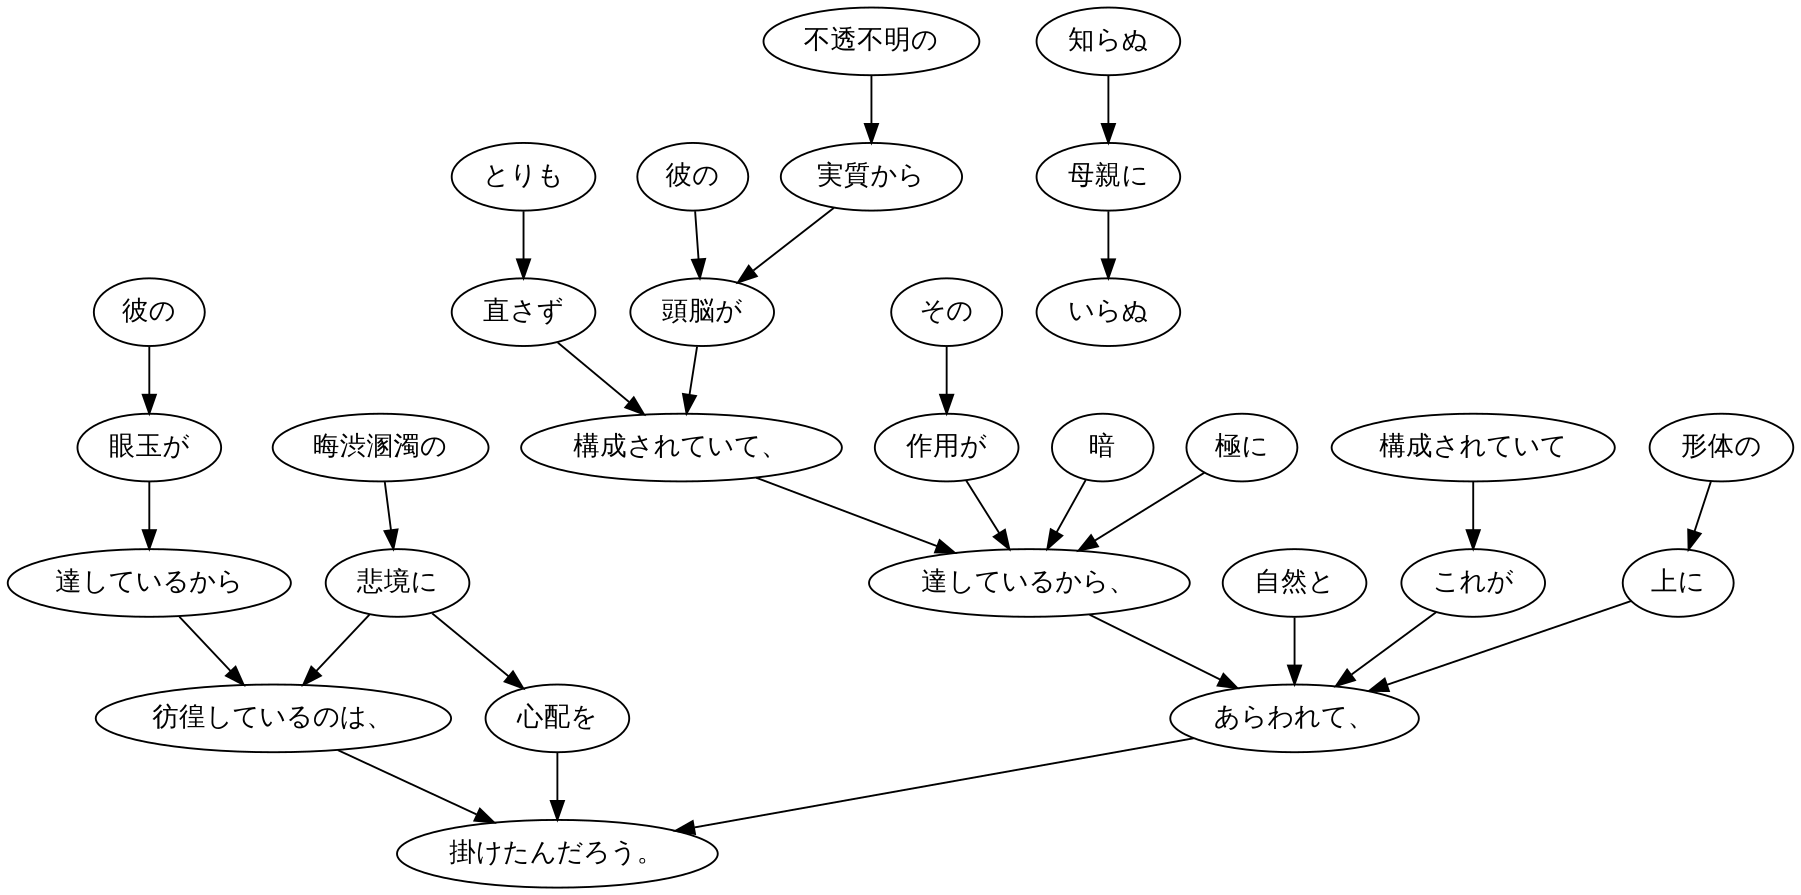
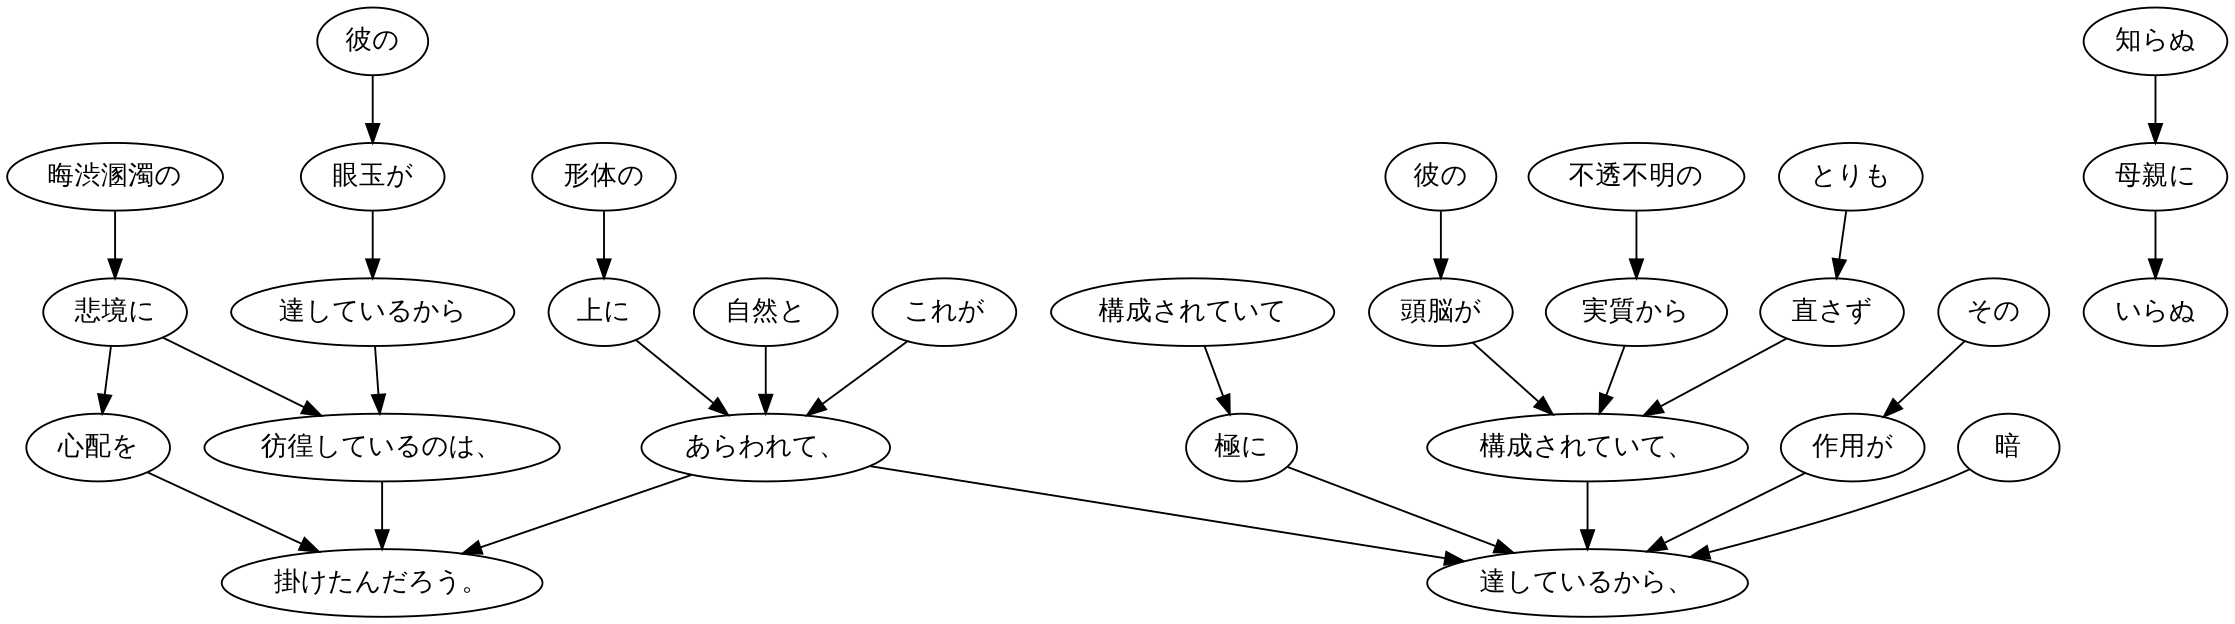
edge "実質から" -> "頭脳が": now "実質から" -> "構成されていて、"
edge "構成されていて" -> "これが": now "構成されていて" -> "極に"
edge "達しているから、" -> "あらわれて、": reversed
